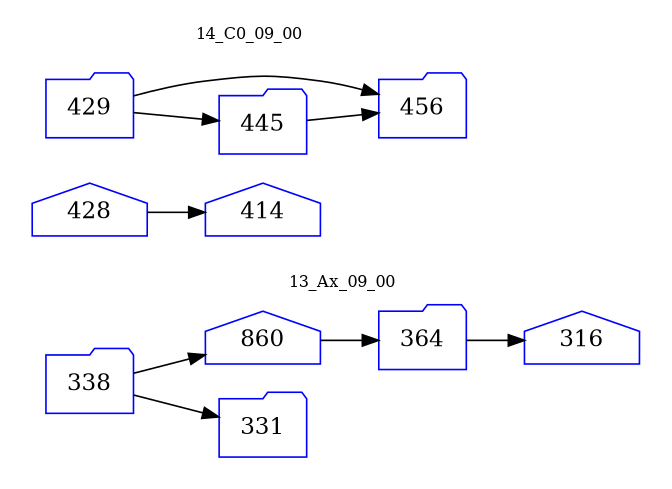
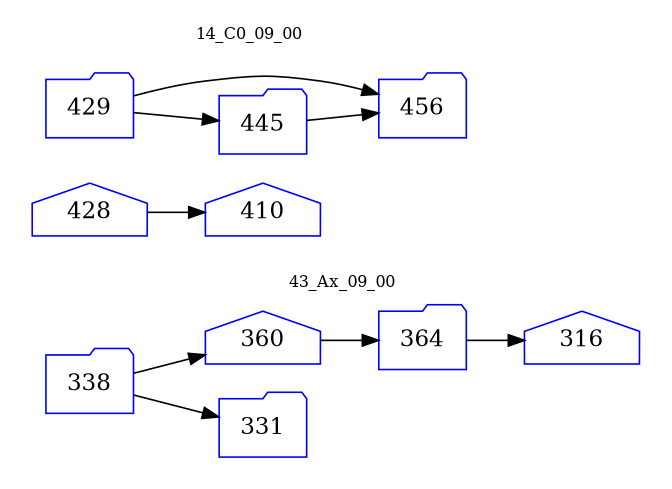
node "414": label "414" -> "410"
cluster "13_Ax_09_00": label "13_Ax_09_00" -> "43_Ax_09_00"
node "860": label "860" -> "360"
